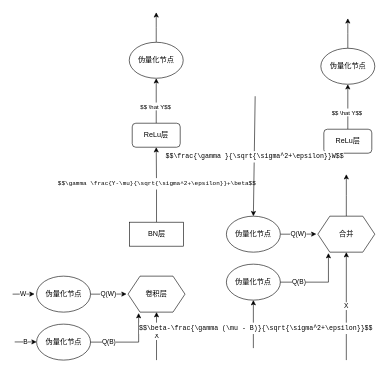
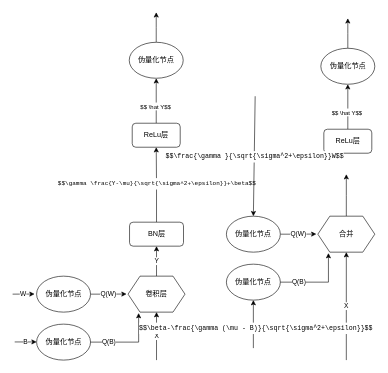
node "BN层": shape rectangle -> rounded rectangle
edge "卷积层" -> "BN层": added, label "Y"
